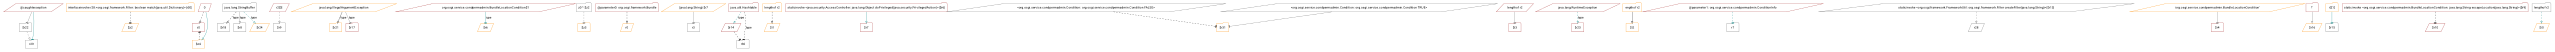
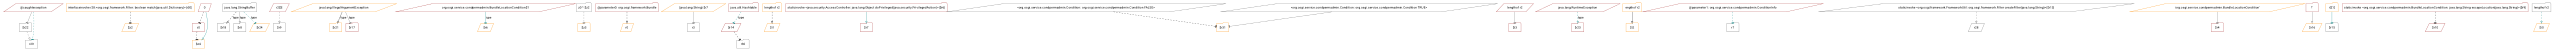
edge "0" -> "z0": arrowhead onormal -> tee
edge "java.lang.StringBuffer" -> "$r24": arrowhead onormal -> tee
edge "java.util.Hashtable" -> "$r14": arrowhead onormal -> tee
edge "@caughtexception" -> "r29": style solid -> dashed
edge "java.util.Hashtable" -> "r30": removed, label "type"
edge "$z4" -> "z0": reversed
